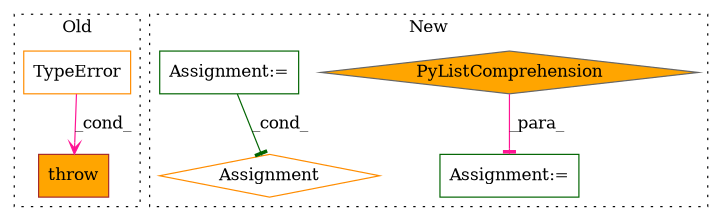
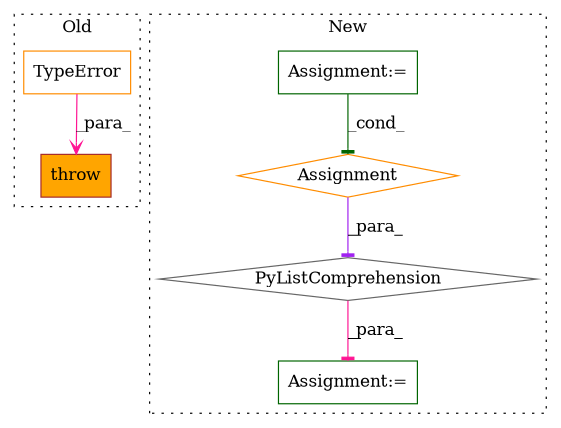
node "PyListComprehension": fillcolor orange -> white
edge "TypeError" -> "throw": label "_cond_" -> "_para_"
edge "Assignment" -> "PyListComprehension": added, label "_para_"
